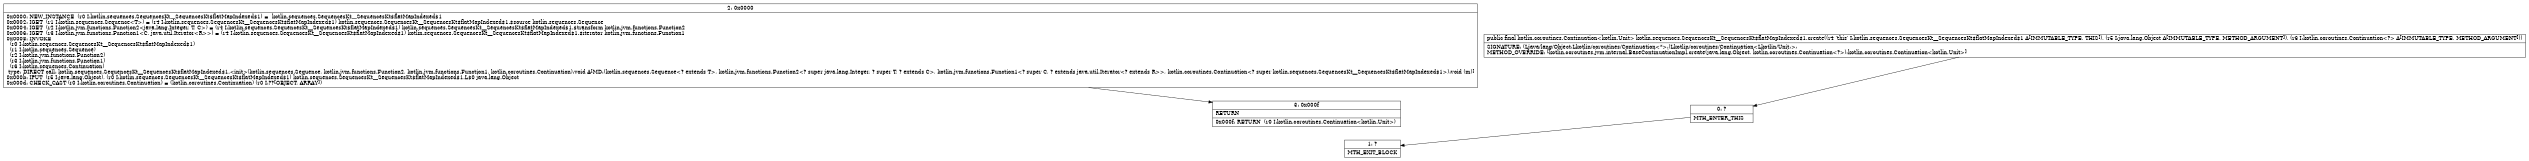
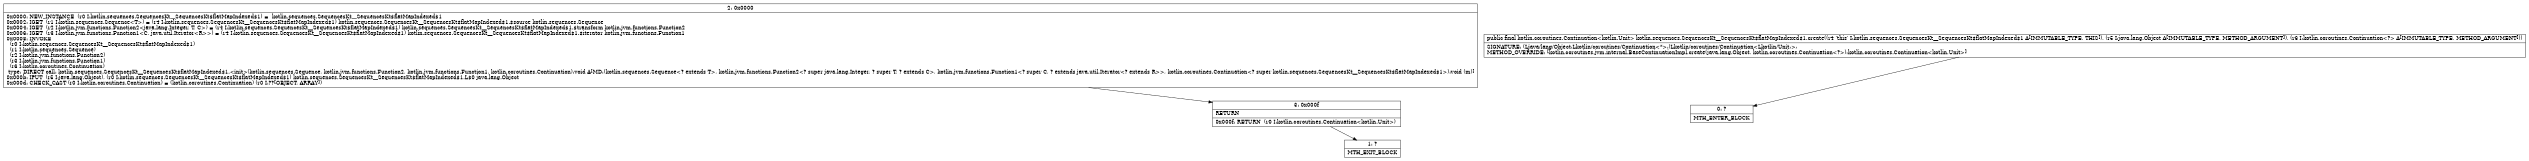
node "2: 0x0000": text "(r6 I:kotlin.sequences.Continuation)" -> "(r6 I:kotlin.coroutines.Continuation)"
node "0: ?": text "MTH_ENTER_THIS" -> "MTH_ENTER_BLOCK"
edge "0: ?" -> "1: ?": now "3: 0x000f" -> "1: ?"
